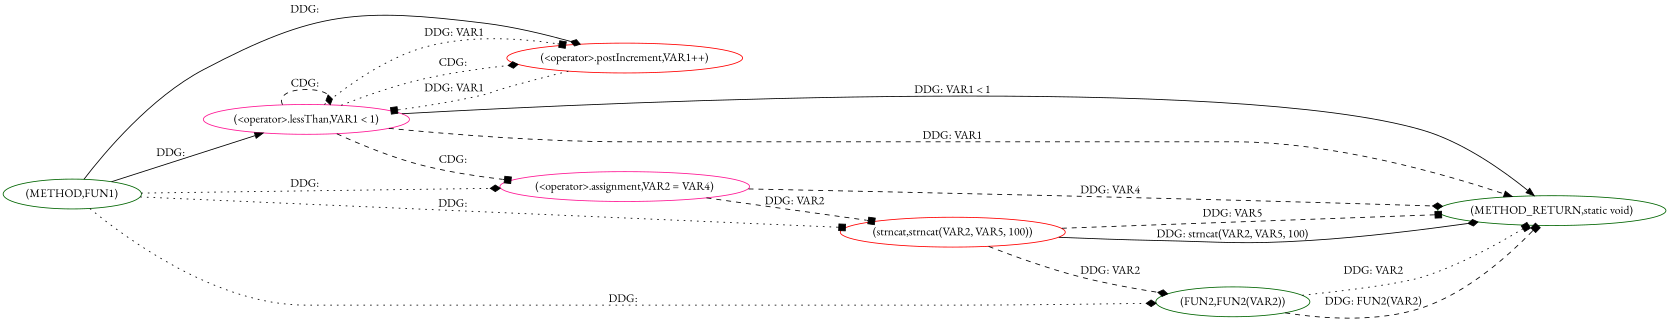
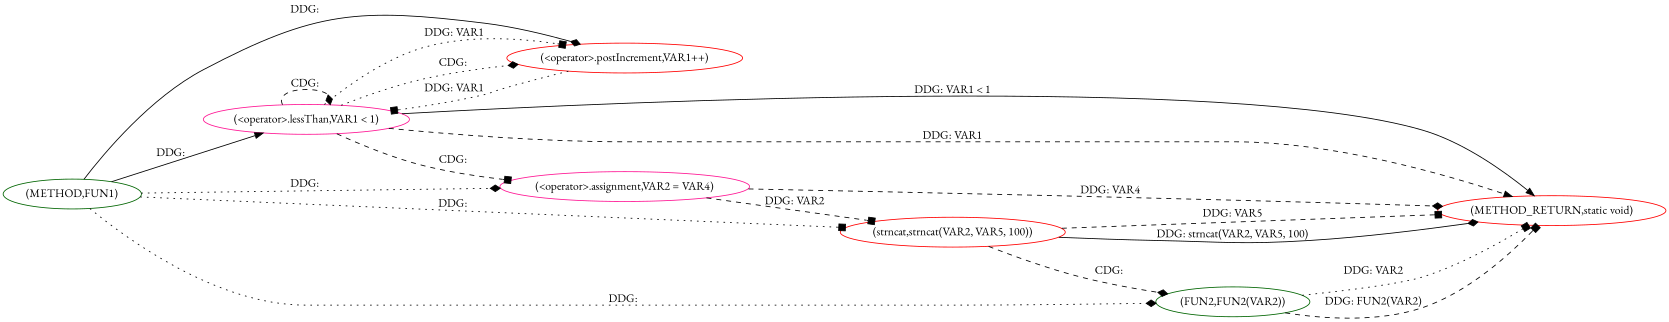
node "(METHOD_RETURN,static void)": color darkgreen -> red
edge "(strncat,strncat(VAR2, VAR5, 100))" -> "(FUN2,FUN2(VAR2))": label "DDG: VAR2" -> "CDG: "
